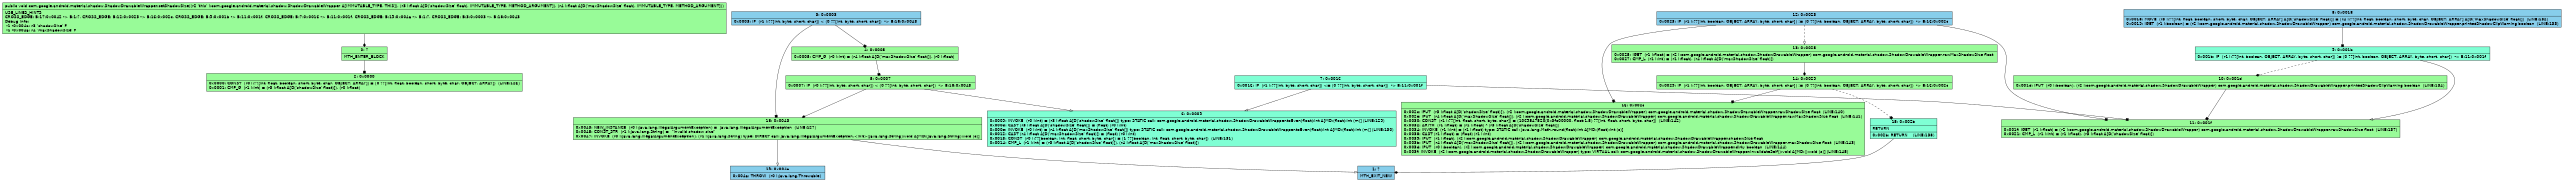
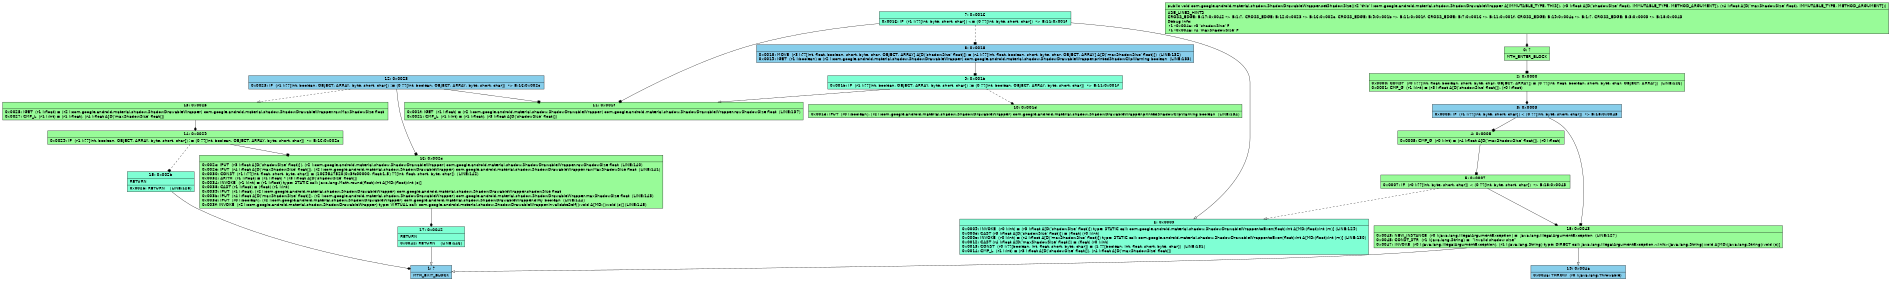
edge "7: 0x0016" -> "8: 0x0018": added
edge "2: 0x0000" -> "3: 0x0003": added
edge "5: 0x0007" -> "6: 0x0009": style solid -> dashed
edge "10: 0x001d" -> "11: 0x001f": removed
node "15: 0x002b": text "0x002b: RETURN    (LINE:138)" -> "0x002b: RETURN    (LINE:128)"
node "1: ?": text "MTH_EXIT_NEW" -> "MTH_EXIT_BLOCK"
node "17: 0x0042": added
